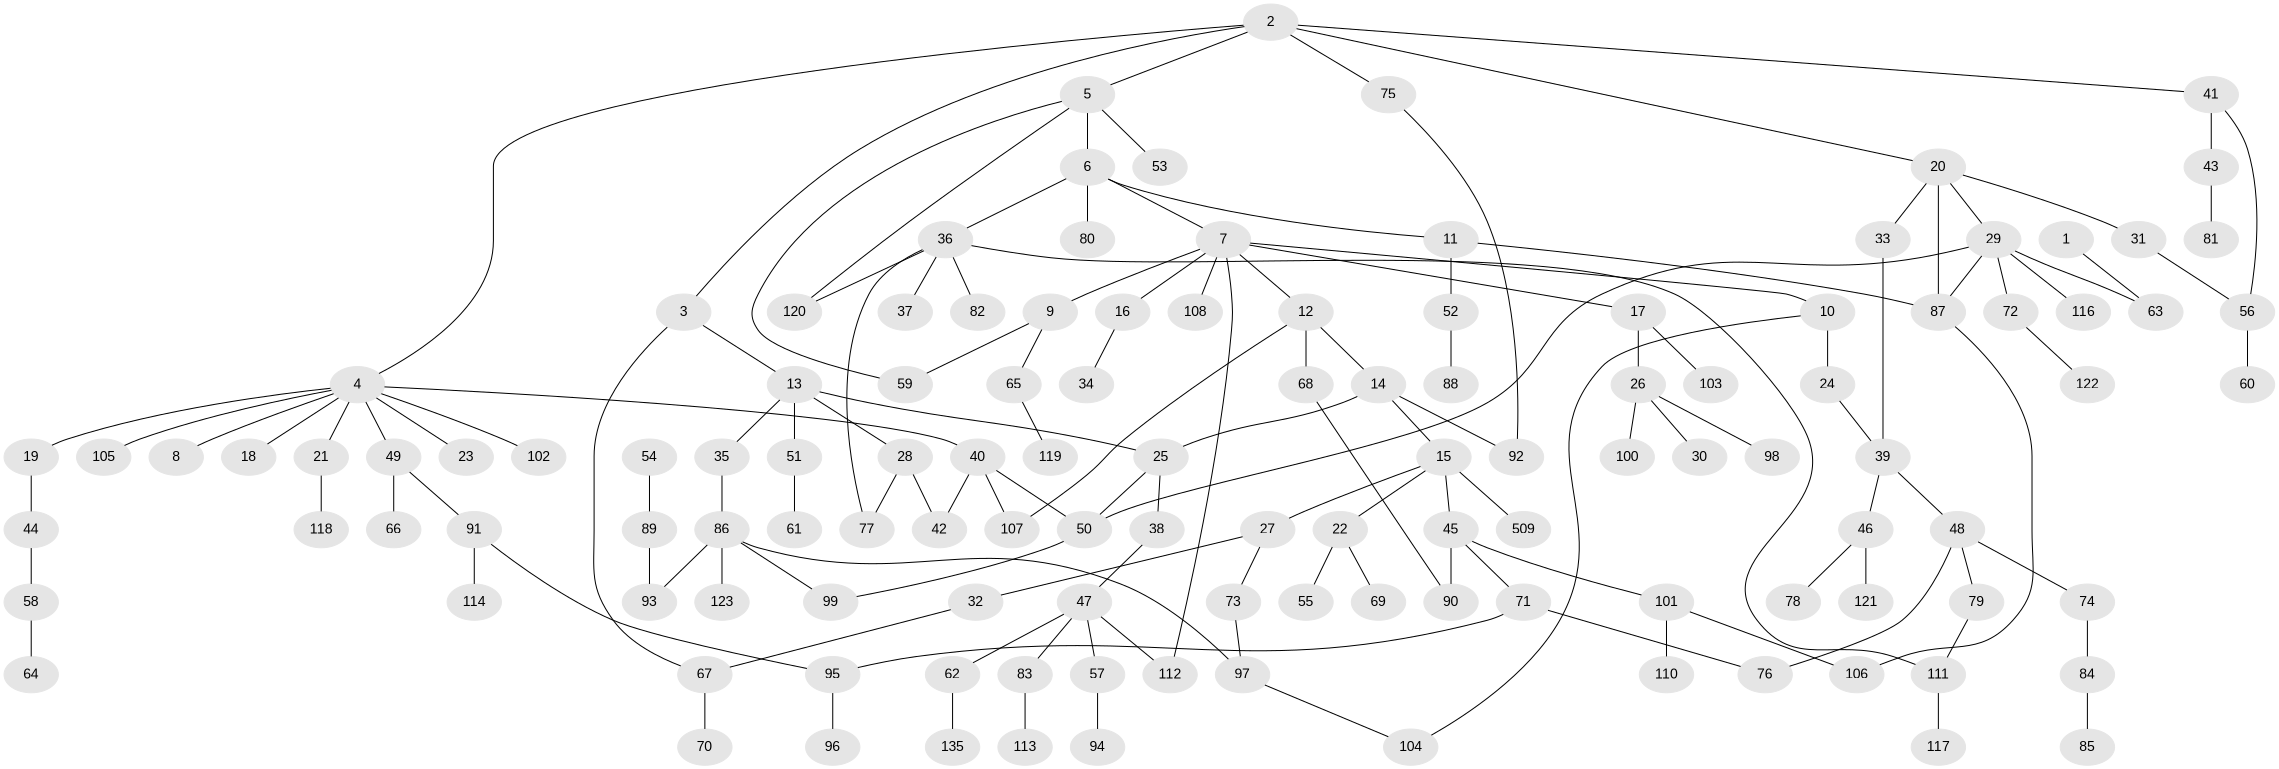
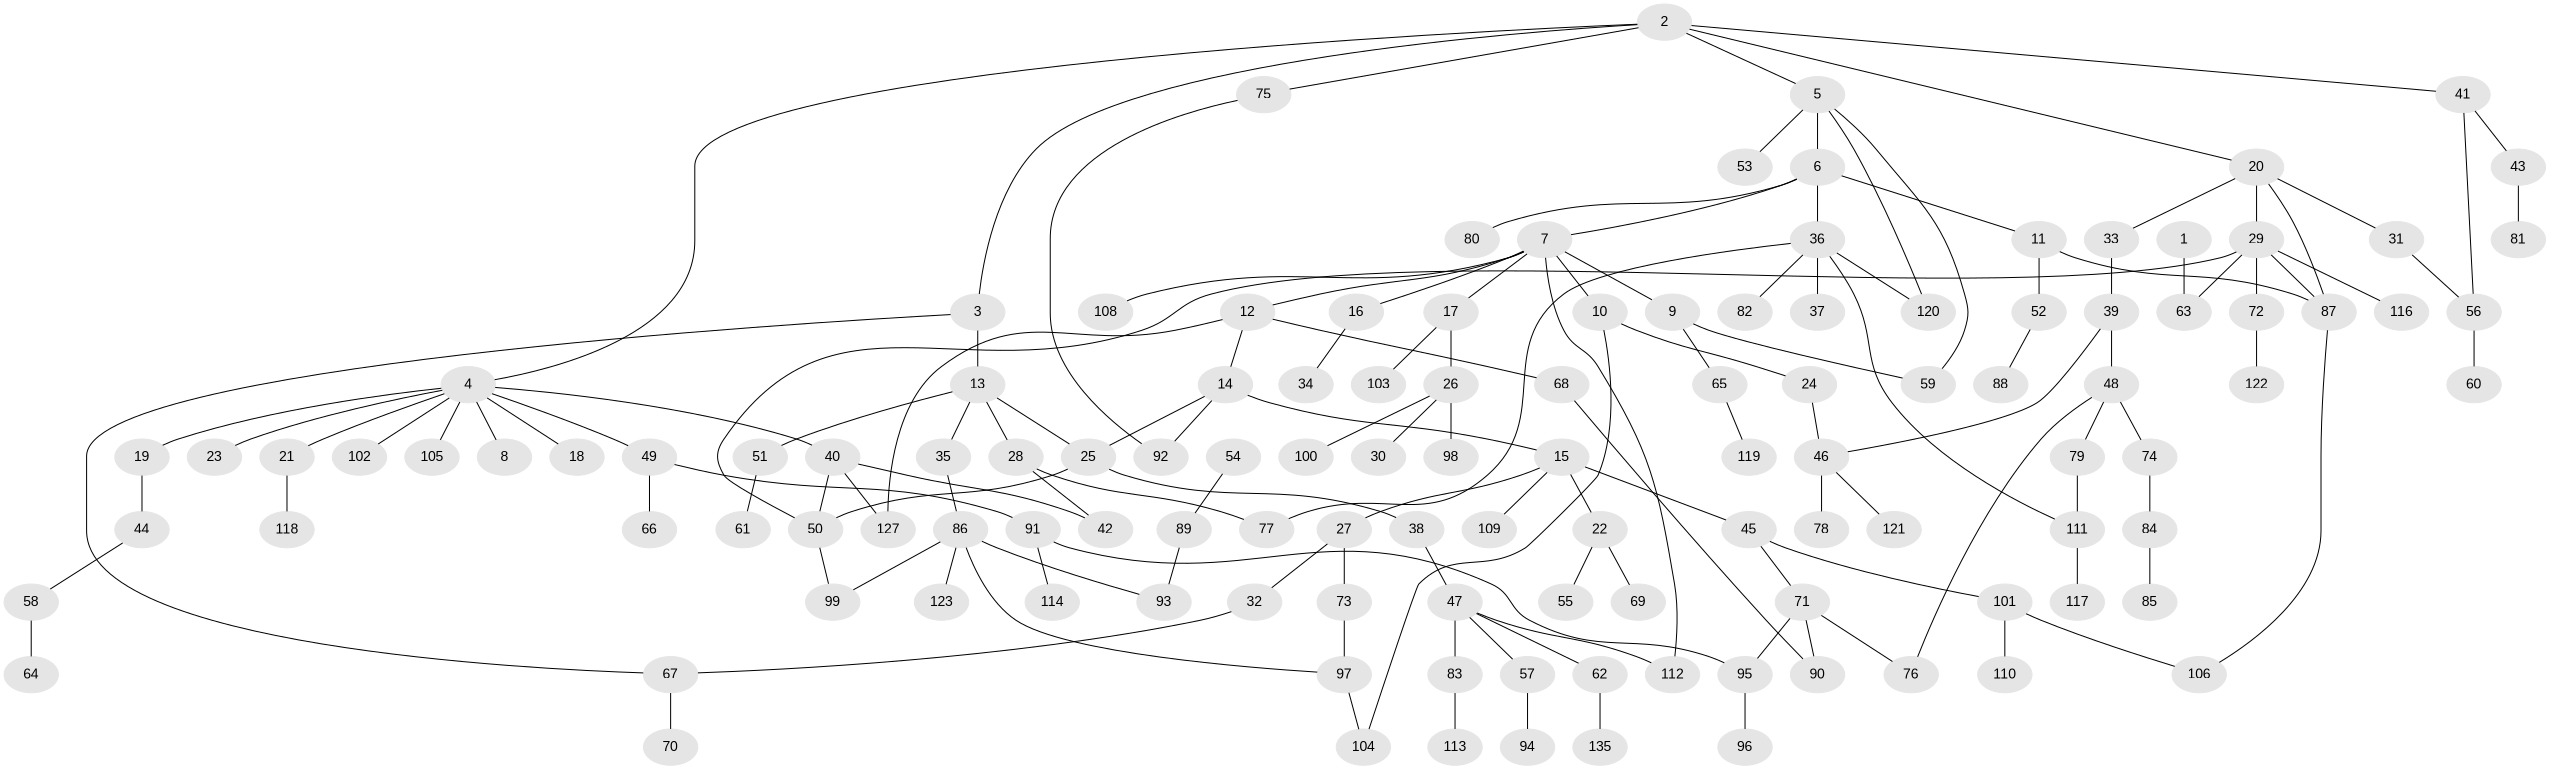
edge "24" -- "39": now "24" -- "46"
node "107": label "107" -> "127"
node "509": label "509" -> "109"
edge "45" -- "90": now "71" -- "90"
